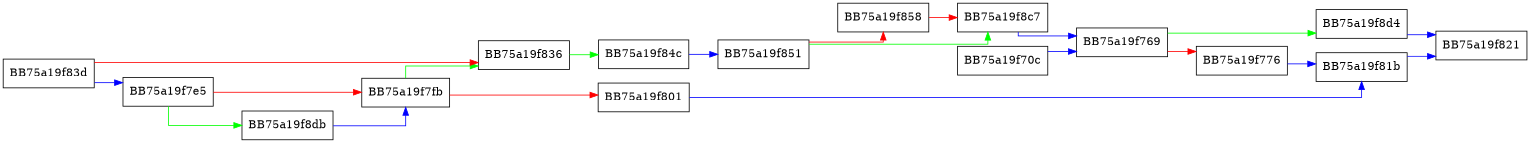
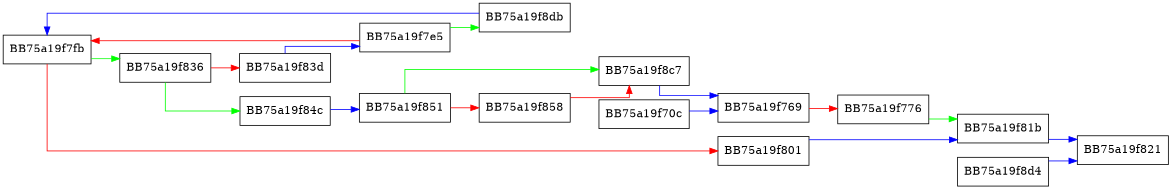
edge "BB75a19f769" -> "BB75a19f8d4": removed
edge "BB75a19f83d" -> "BB75a19f836": reversed
edge "BB75a19f776" -> "BB75a19f81b": color blue -> green
